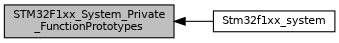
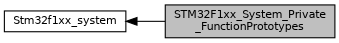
edge "Stm32f1xx_system" -> "STM32F1xx_System_Private _FunctionPrototypes": reversed
